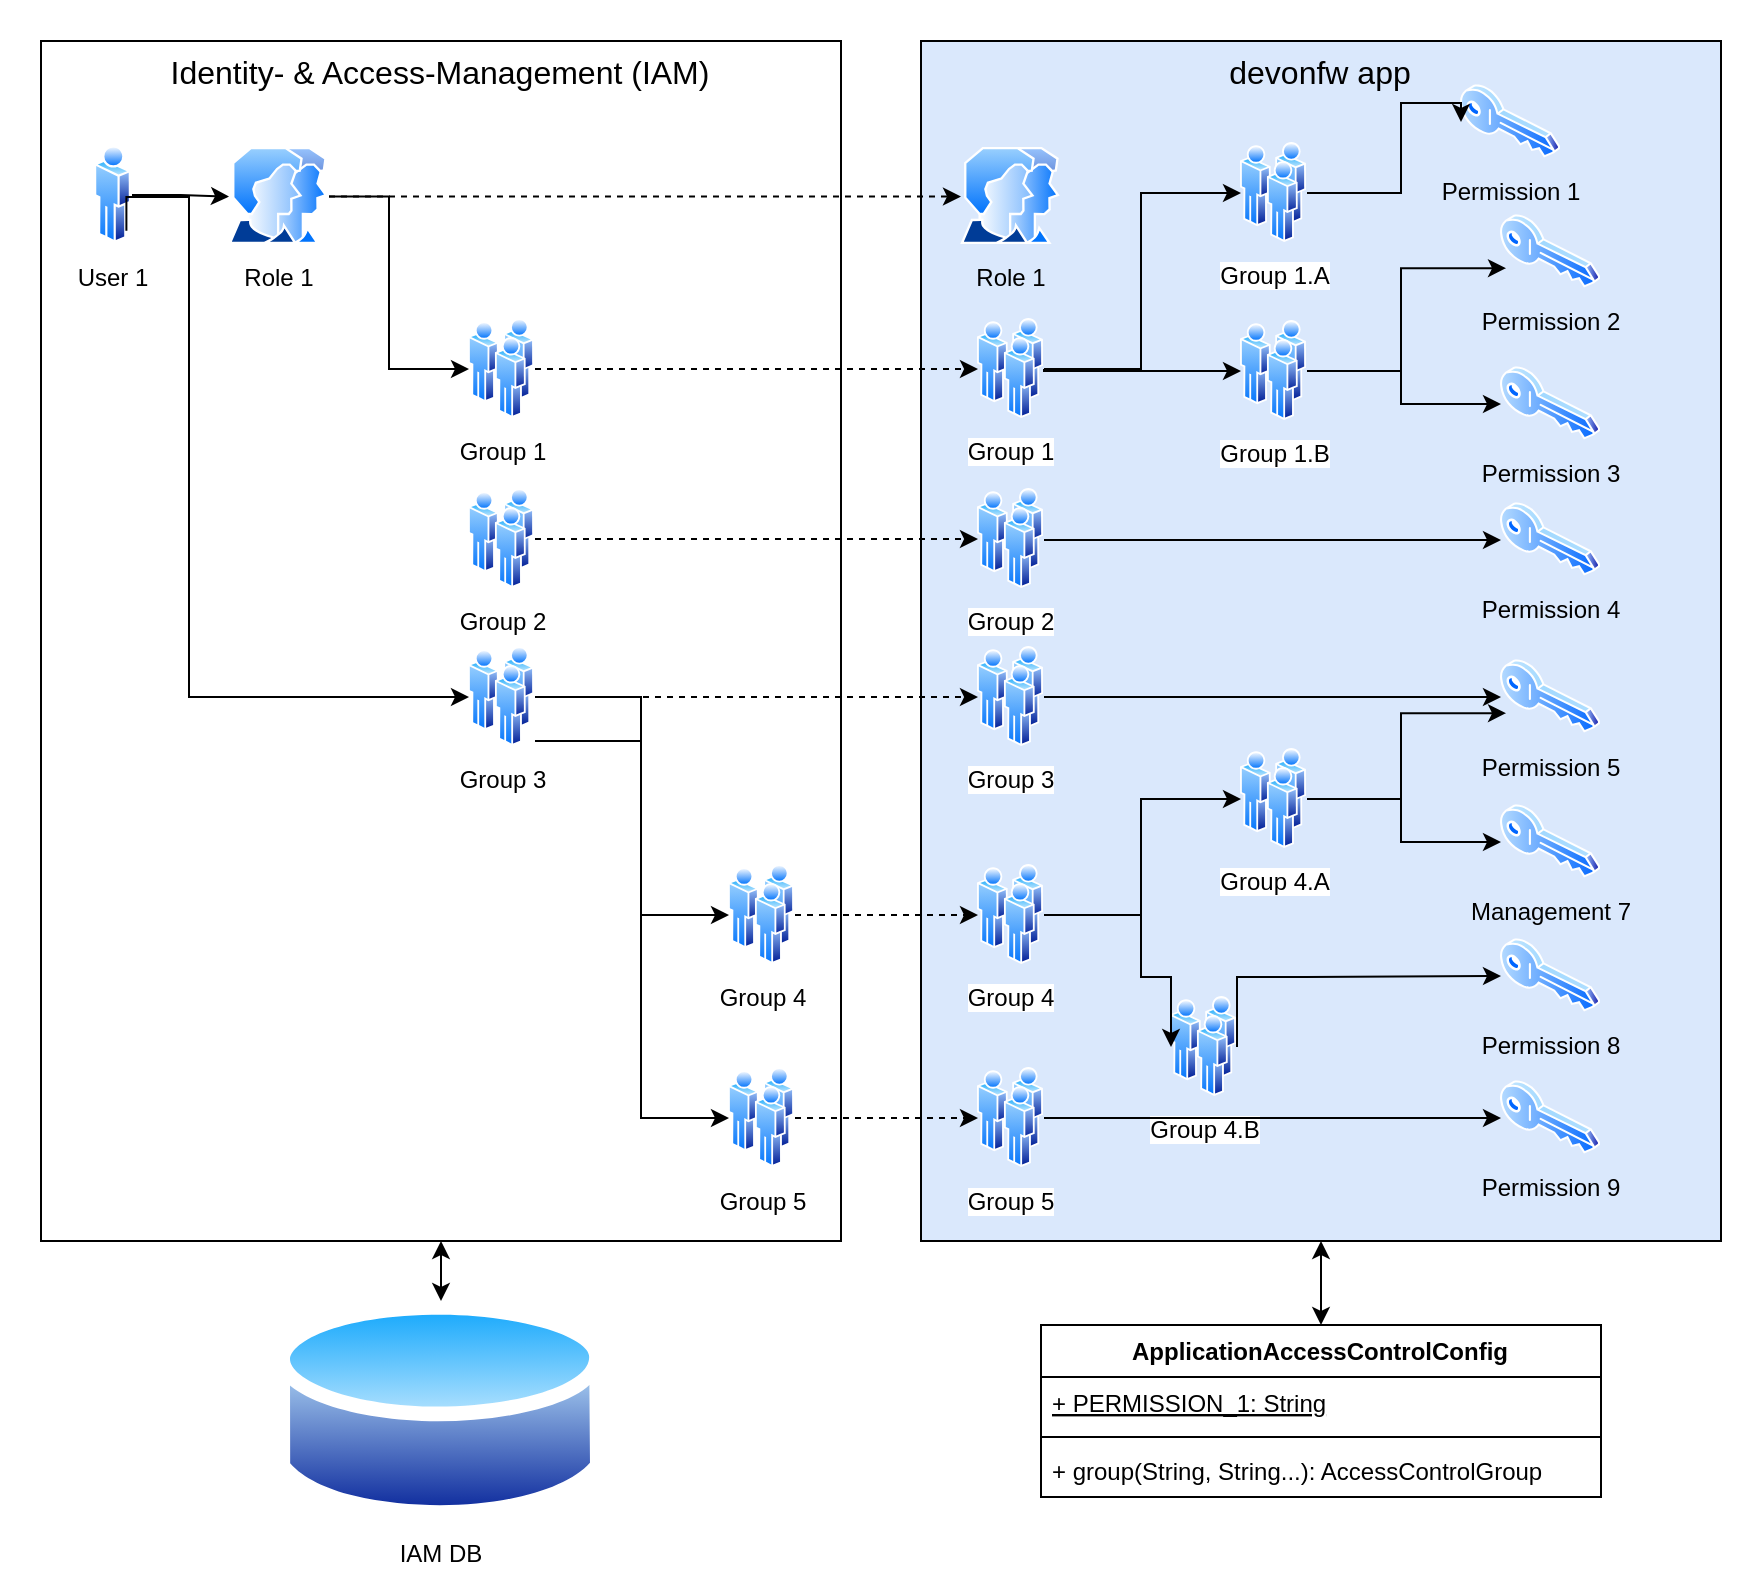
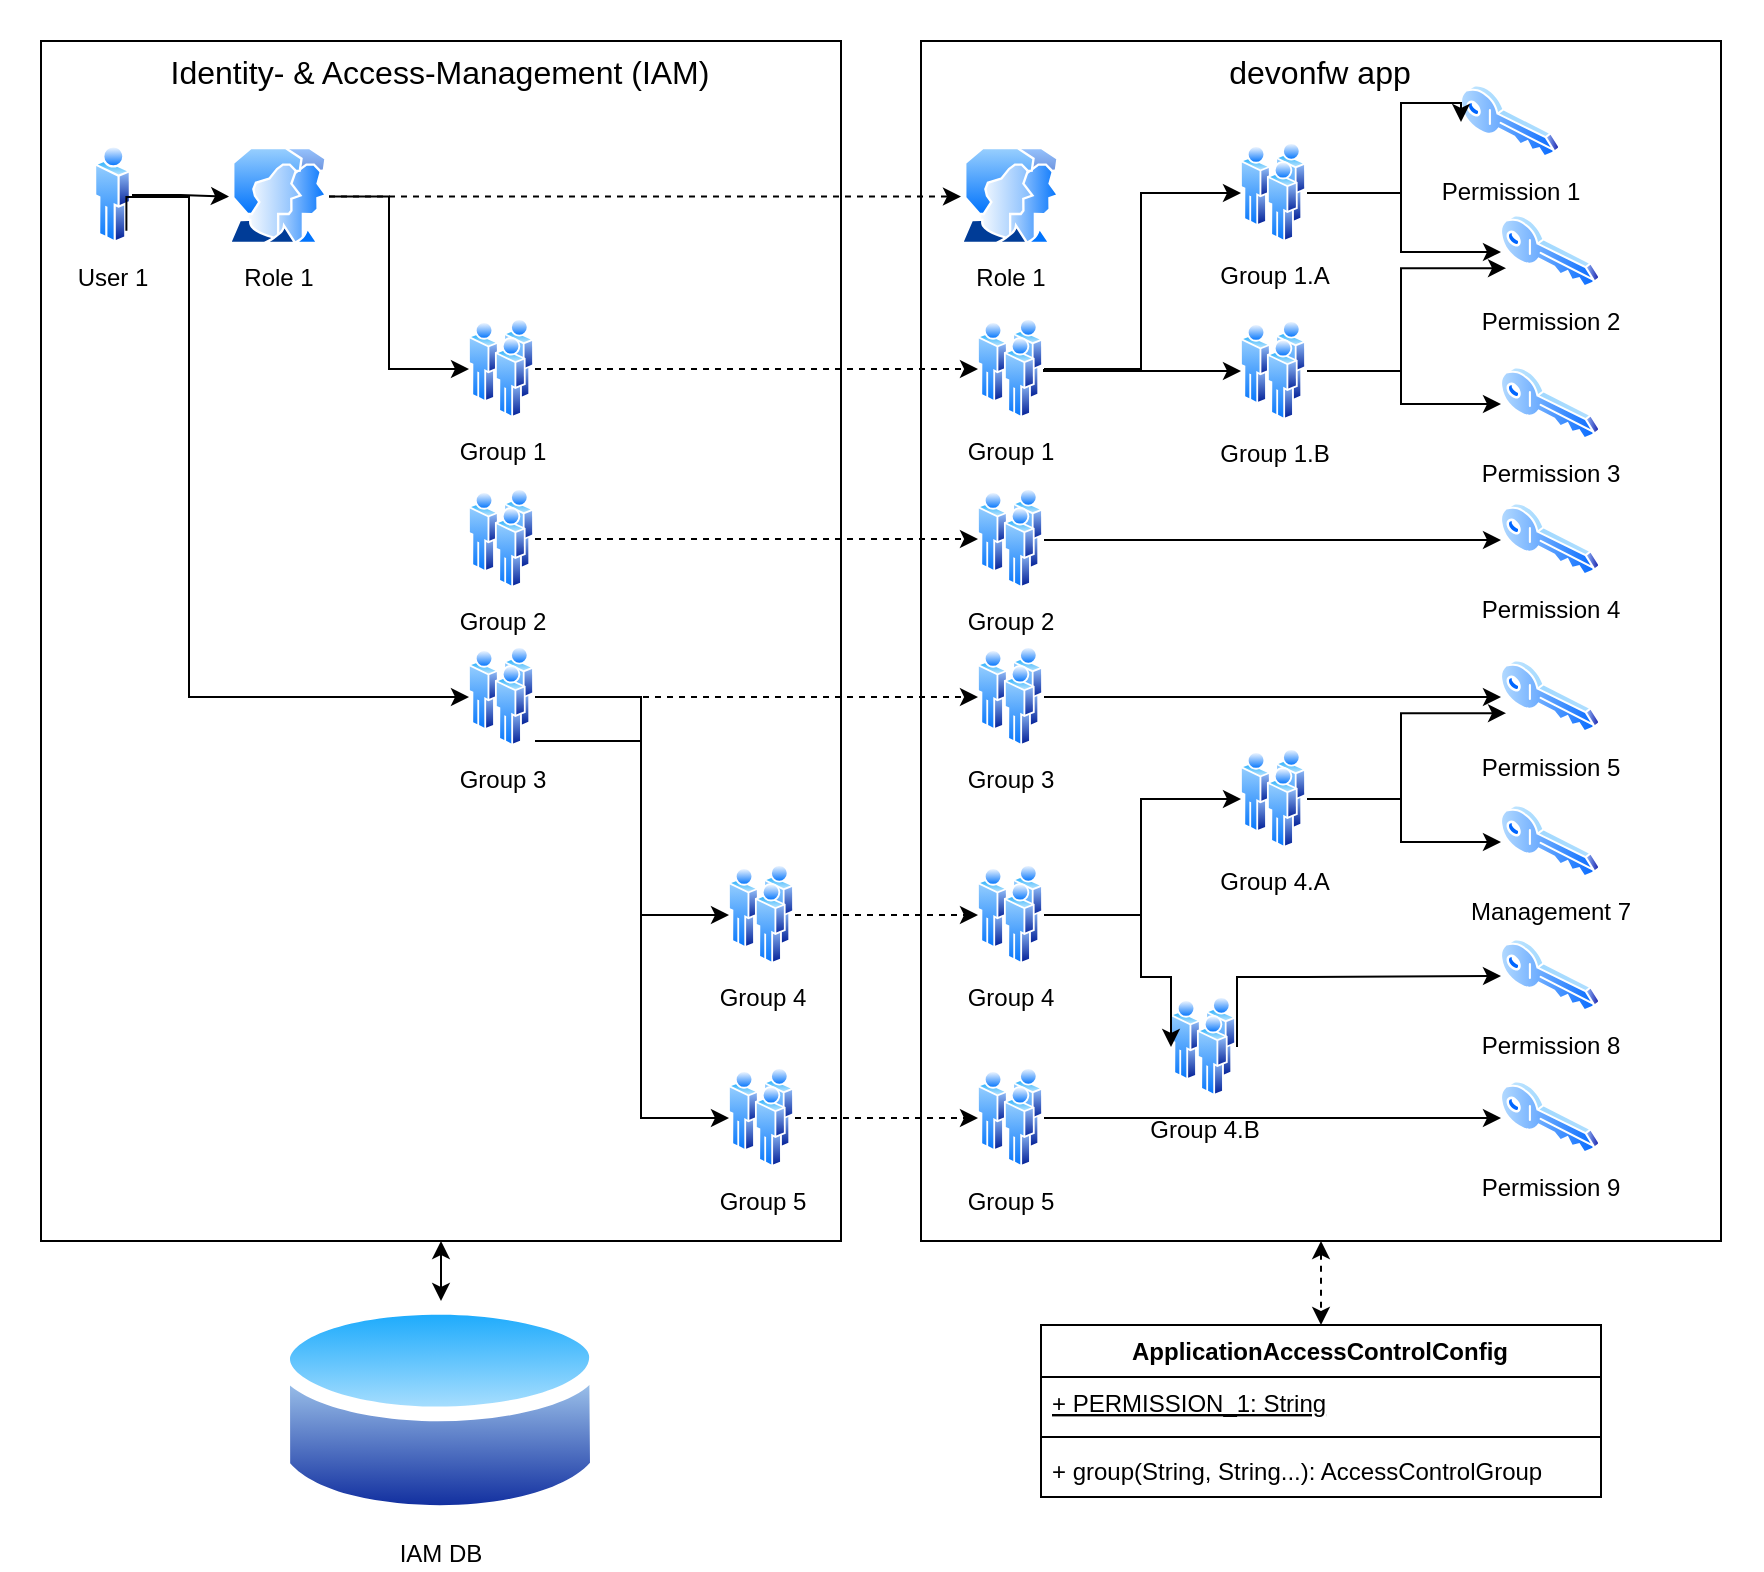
edge "Group 1.A" -> "Permission 2": added
node "devonfw app": fillcolor #dae8fc -> #ffffff
edge "devonfw app" -- "ApplicationAccessControlConfig": style solid -> dashed
